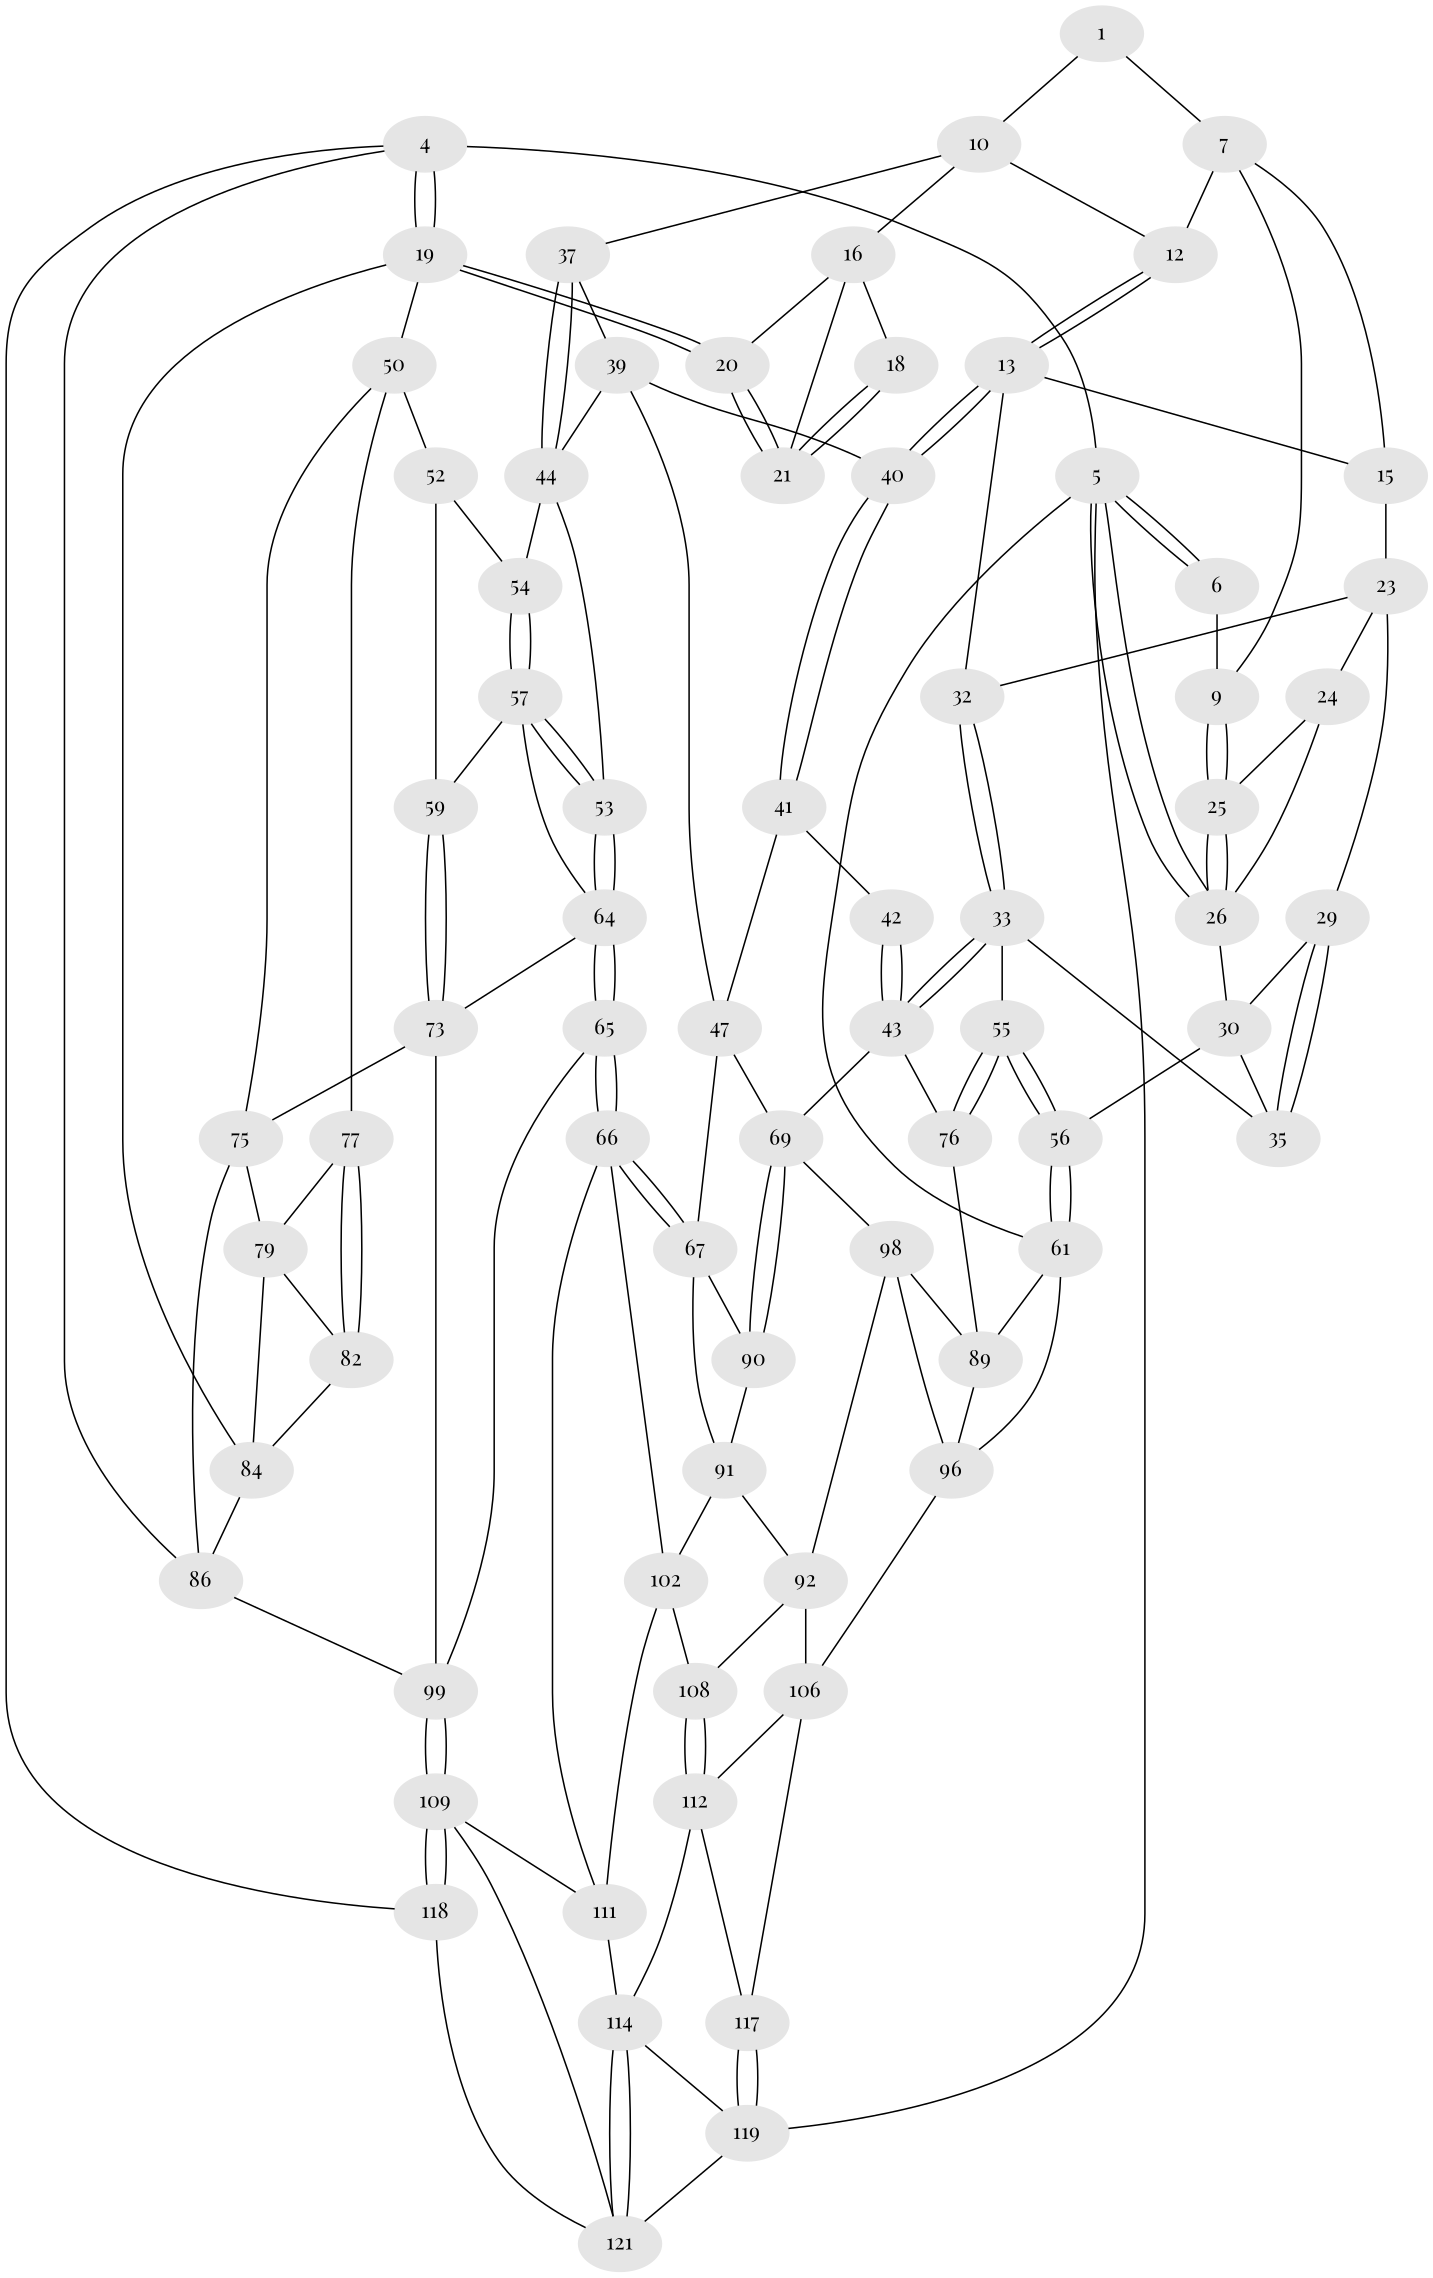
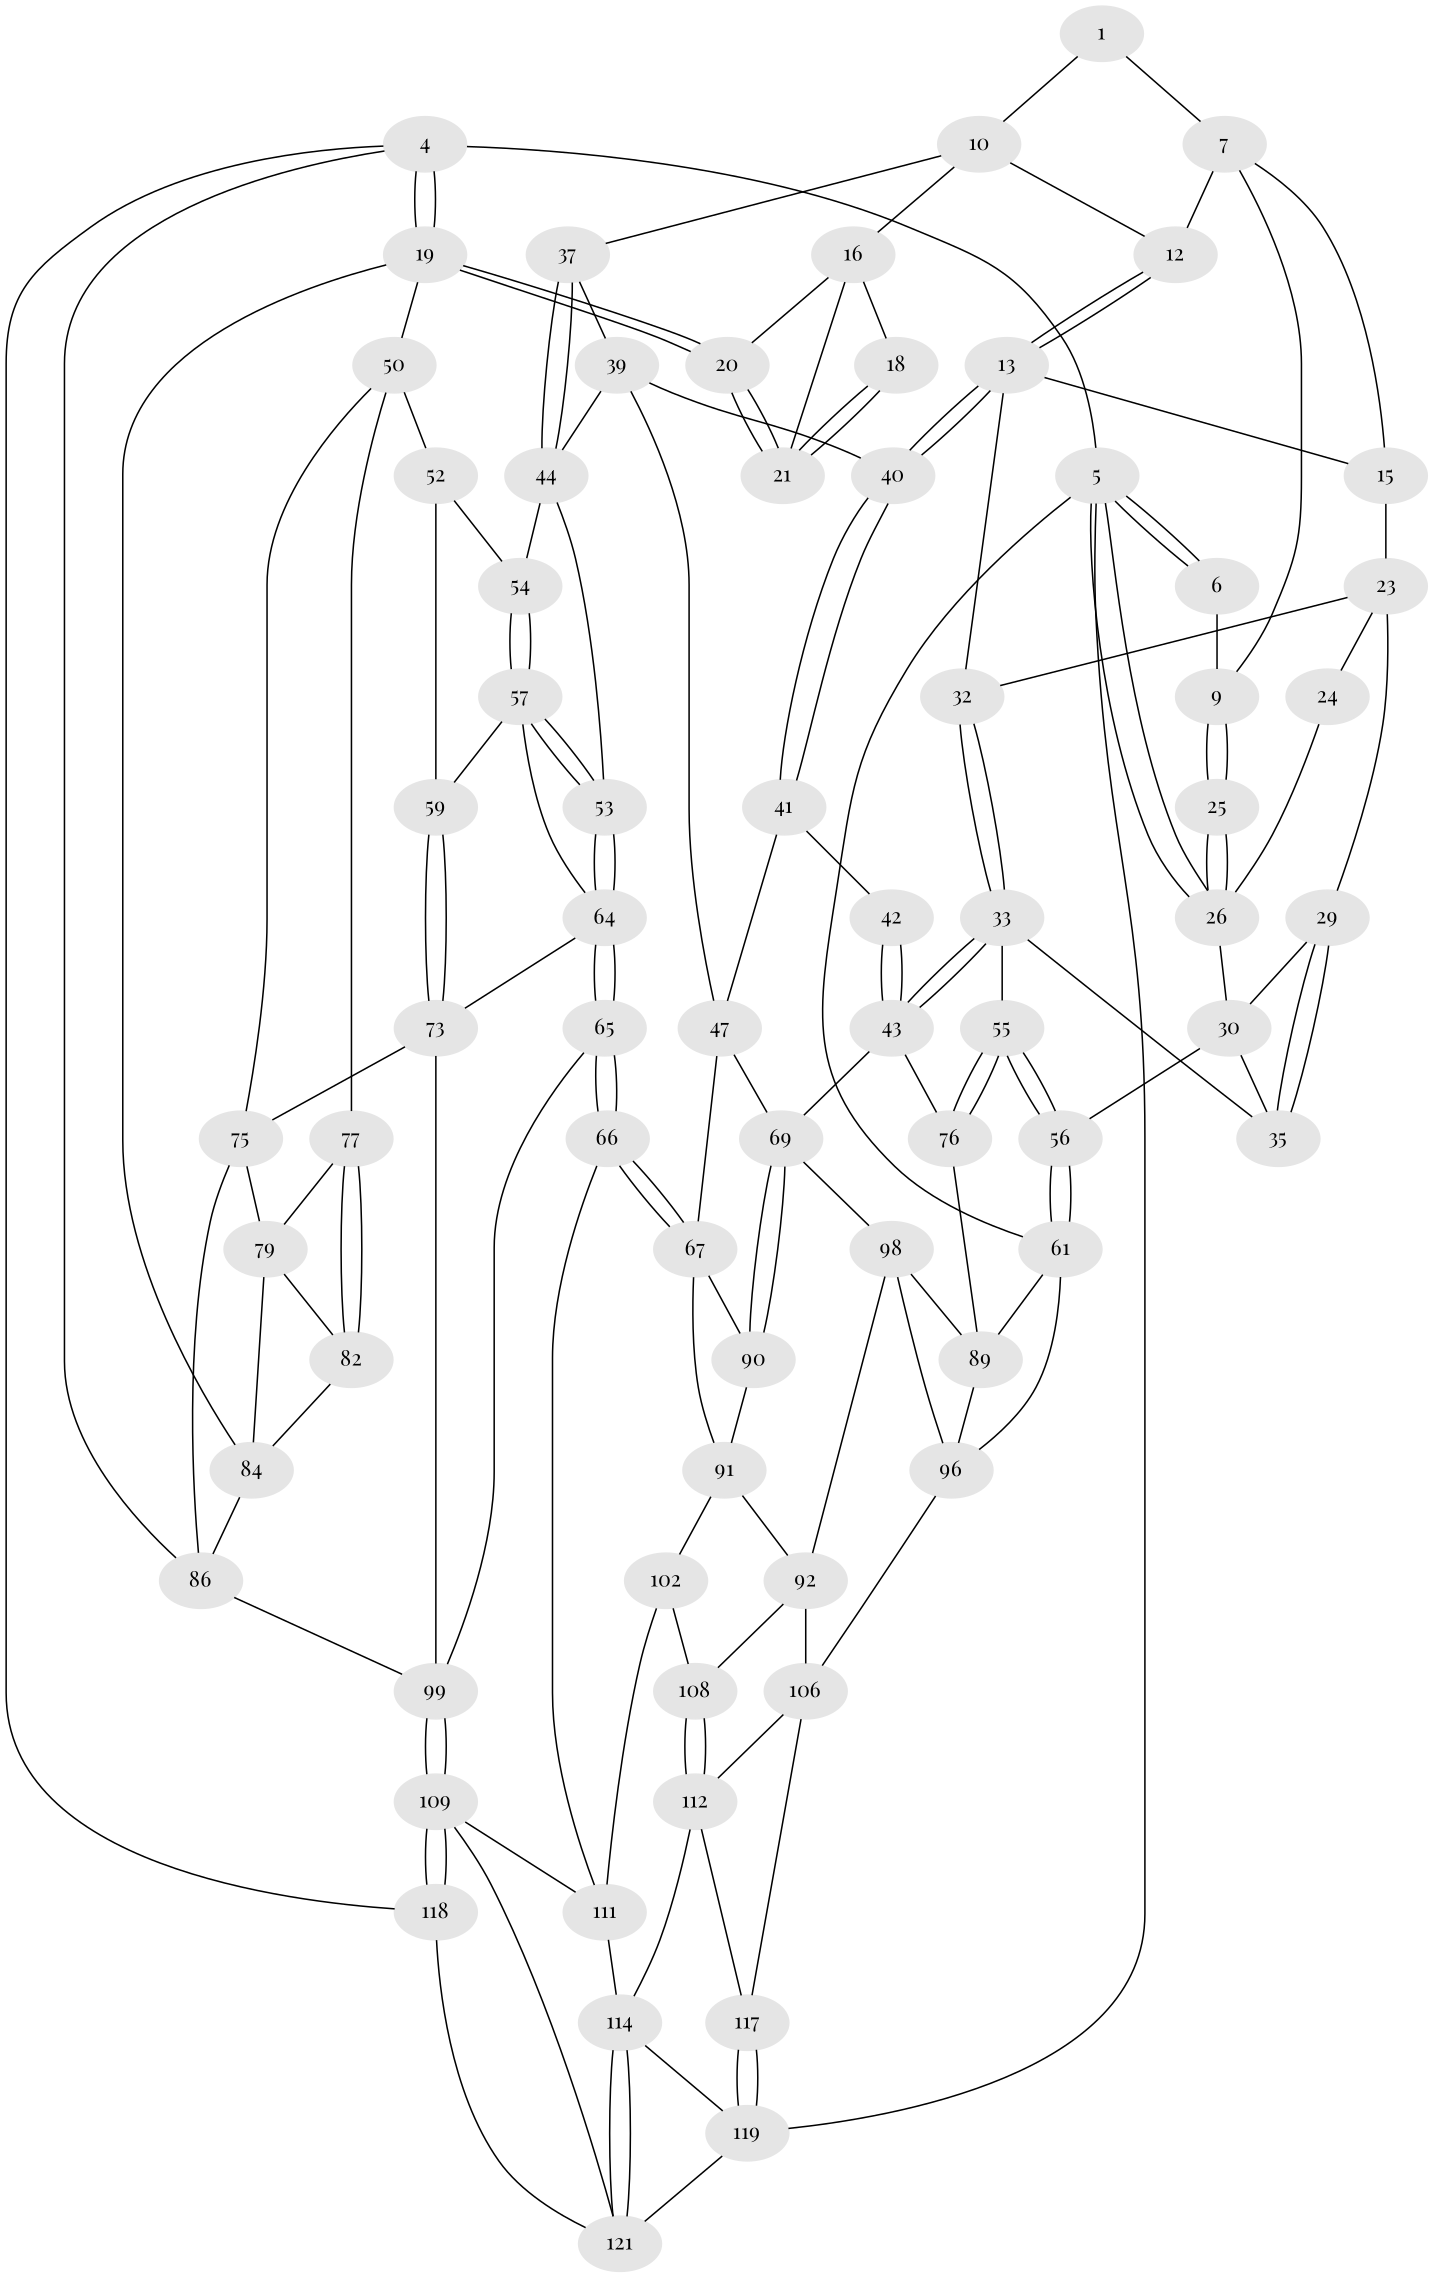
edge "24" -- "25": removed
edge "66" -- "102": removed
